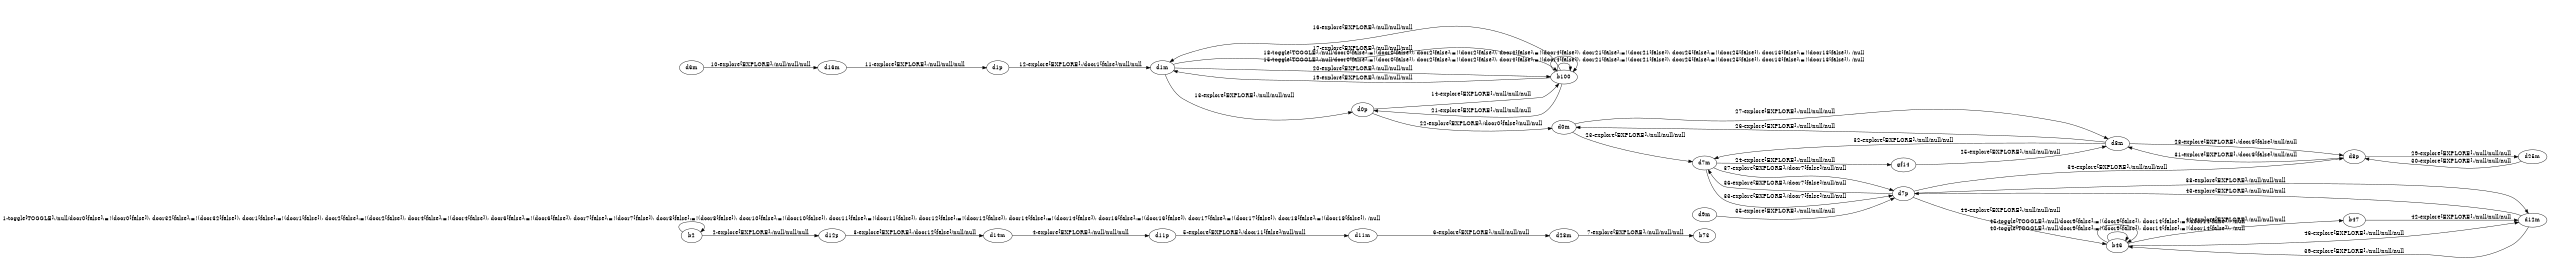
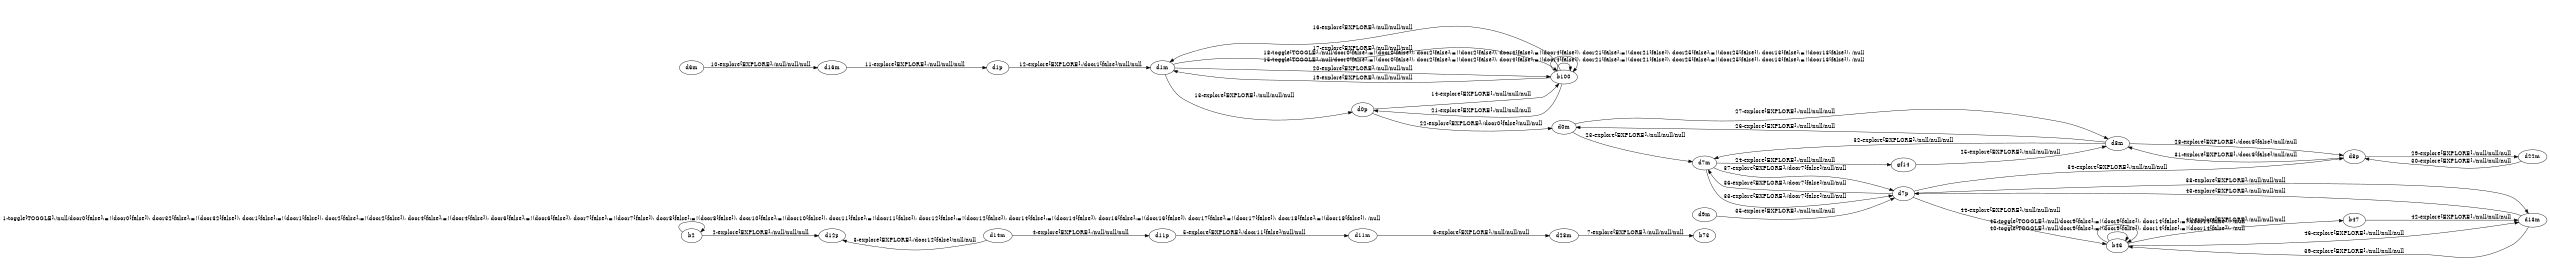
node "d25m": label "d25m" -> "d22m"
node "d12m": label "d12m" -> "d13m"
edge "d12p" -> "d14m": reversed
